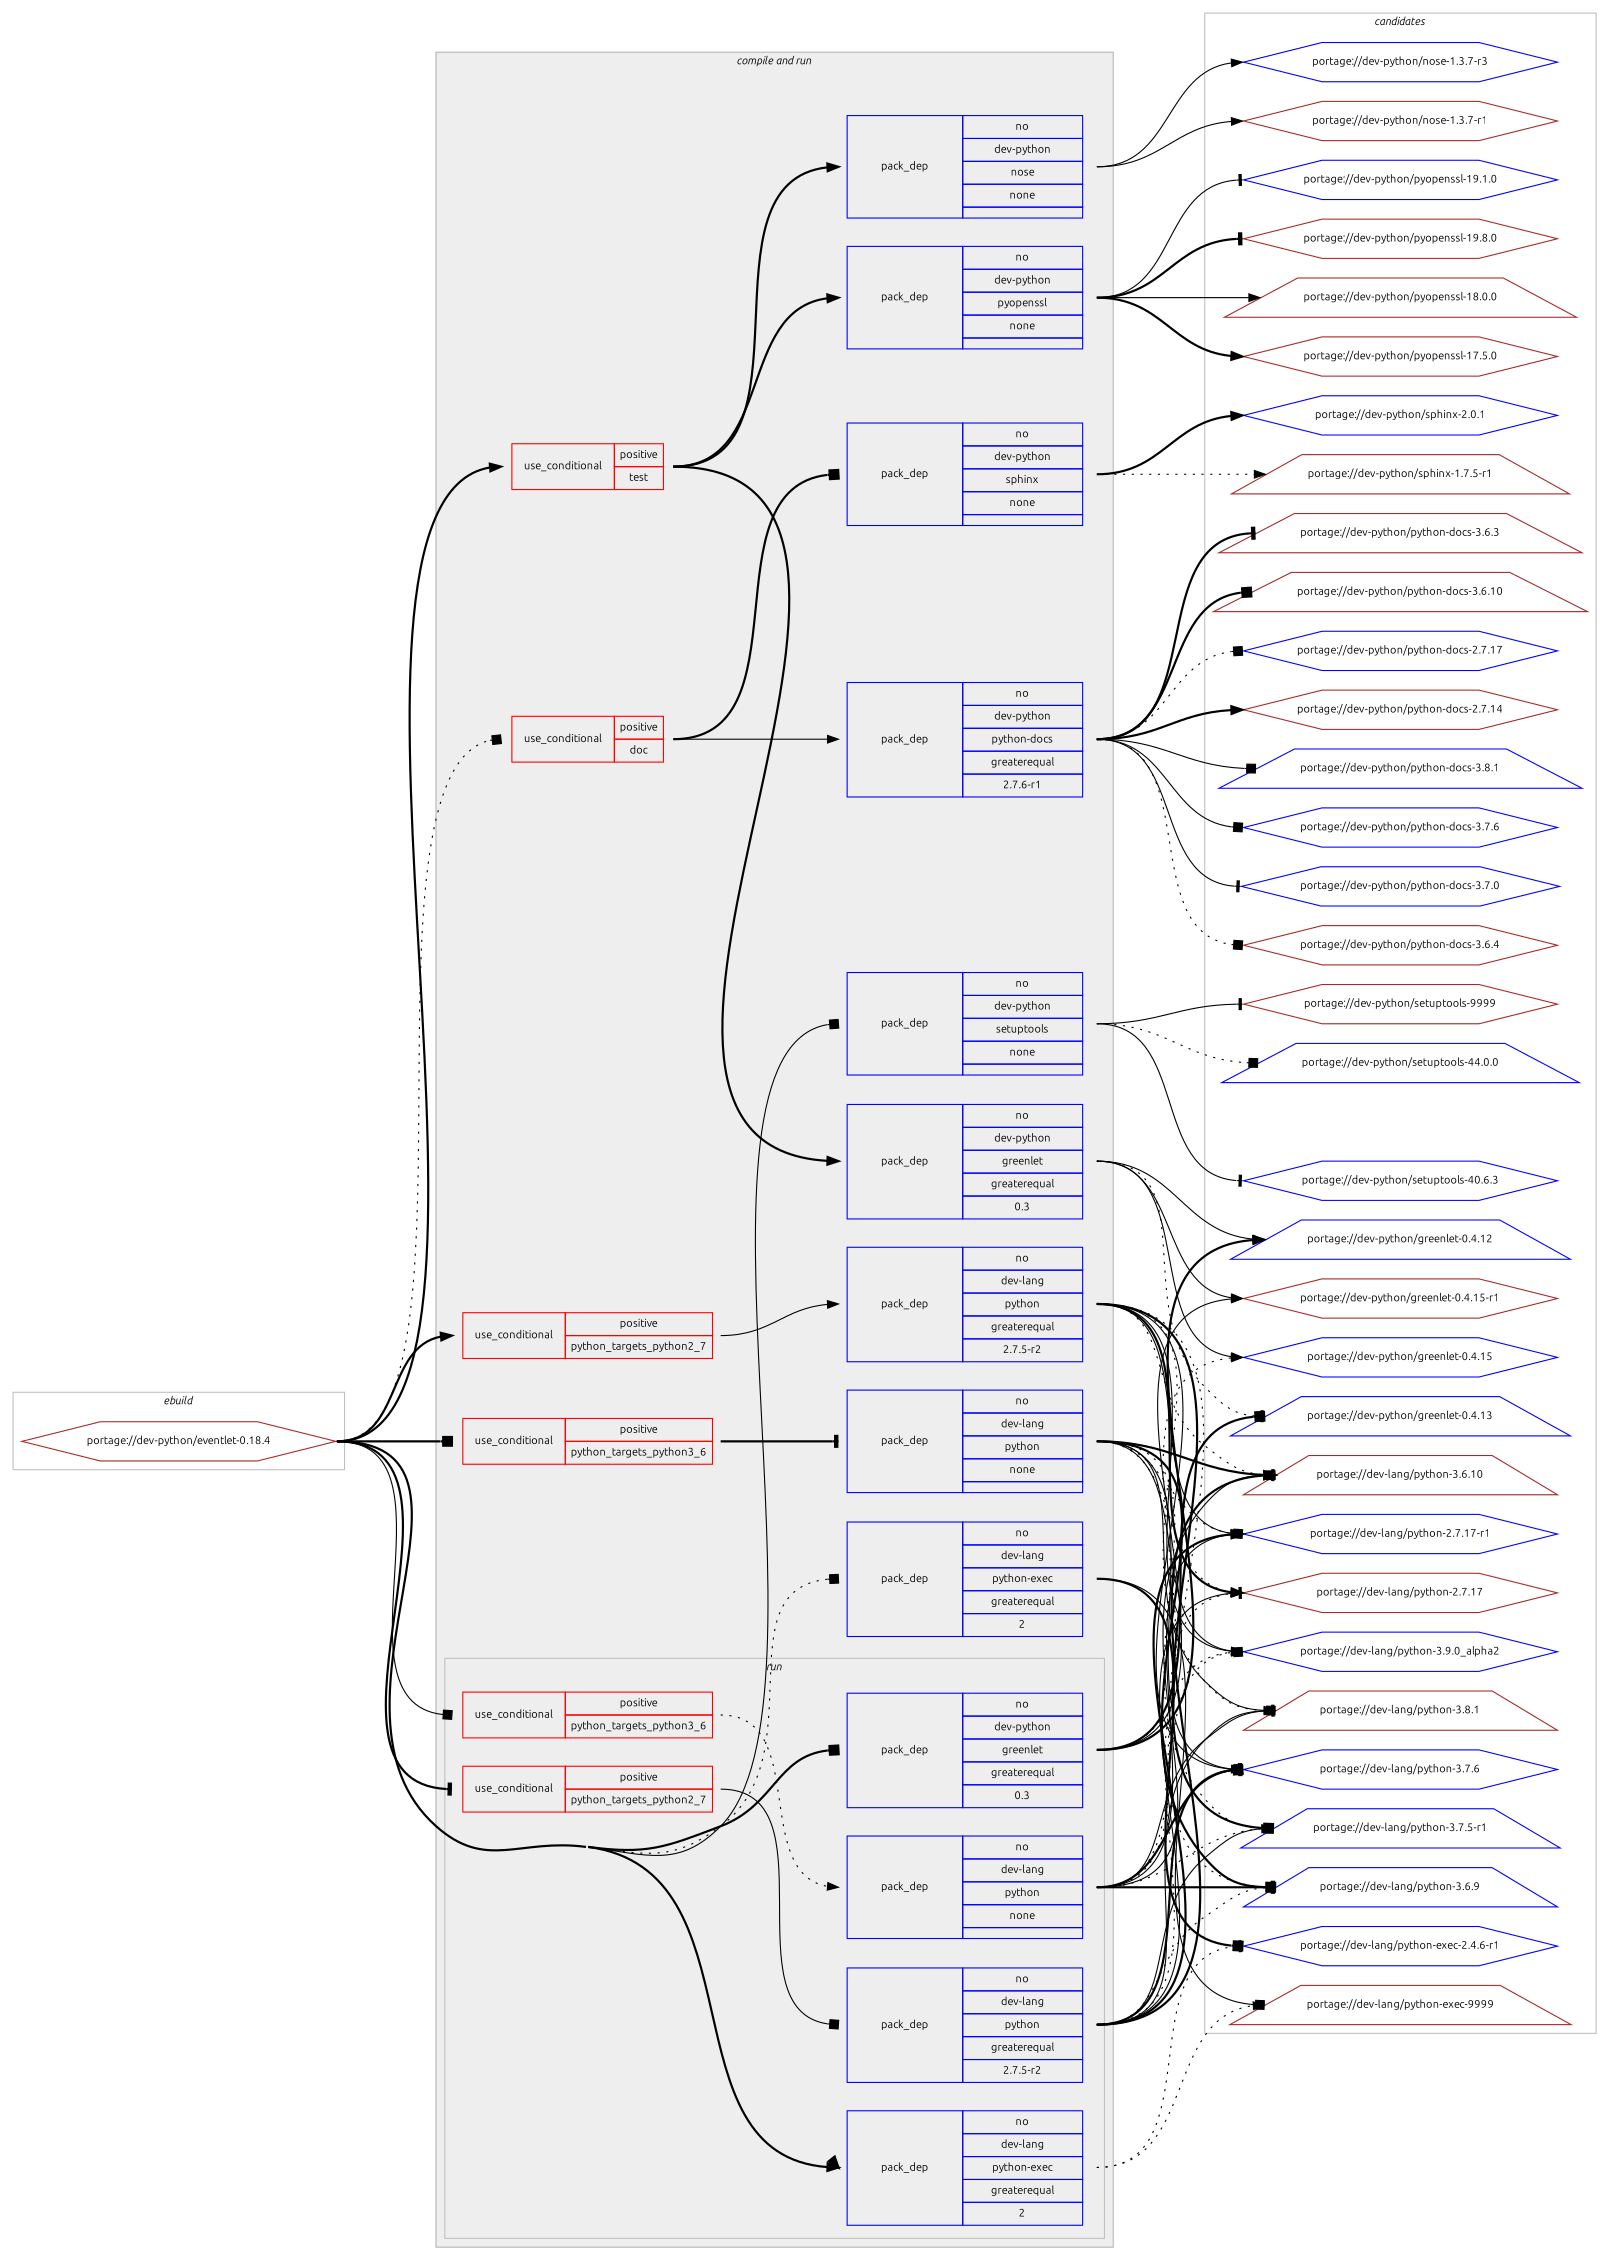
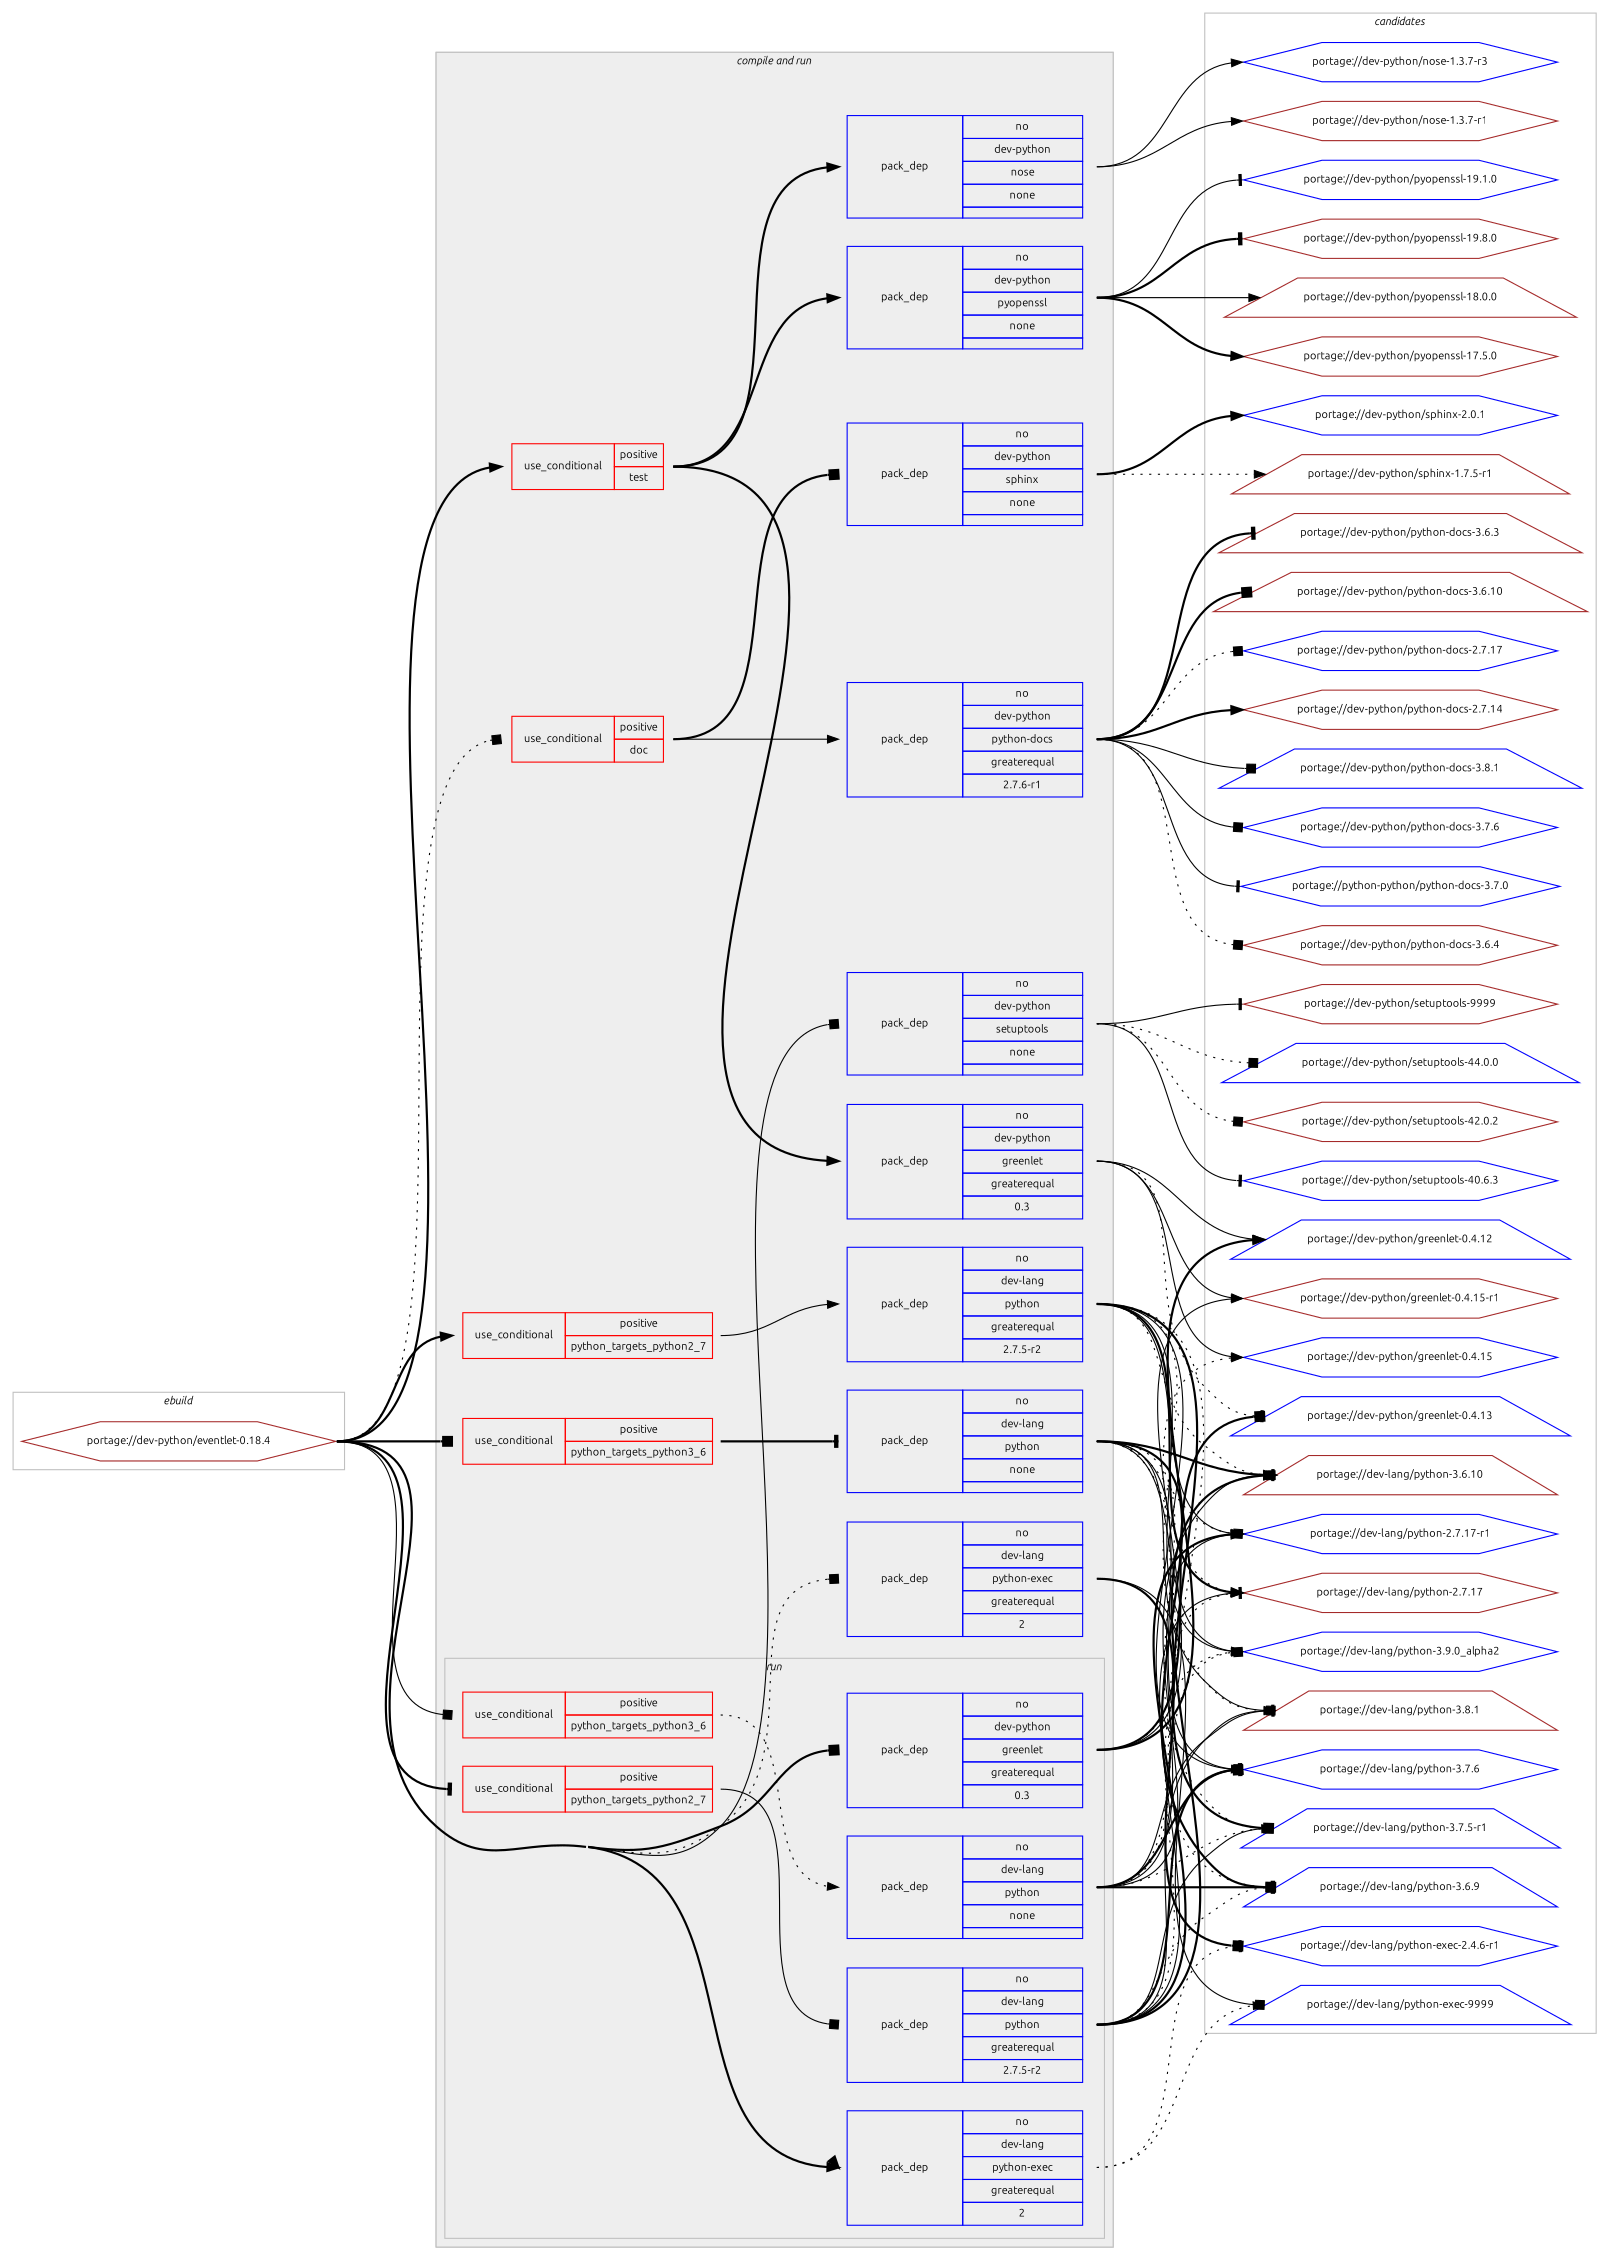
node "portage://dev-python/python-docs-3.7.0": label "portage://dev-python/python-docs-3.7.0" -> "portage://python-python/python-docs-3.7.0"
node "portage://dev-python/setuptools-42.0.2": added
node "portage://dev-lang/python-exec-9999": color brown -> blue
